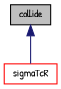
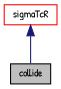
edge "sigmaTcR" -> "collide": reversed
